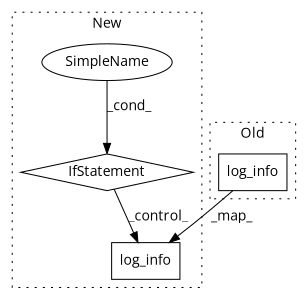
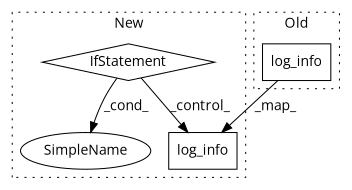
edge "SimpleName" -> "IfStatement": reversed
